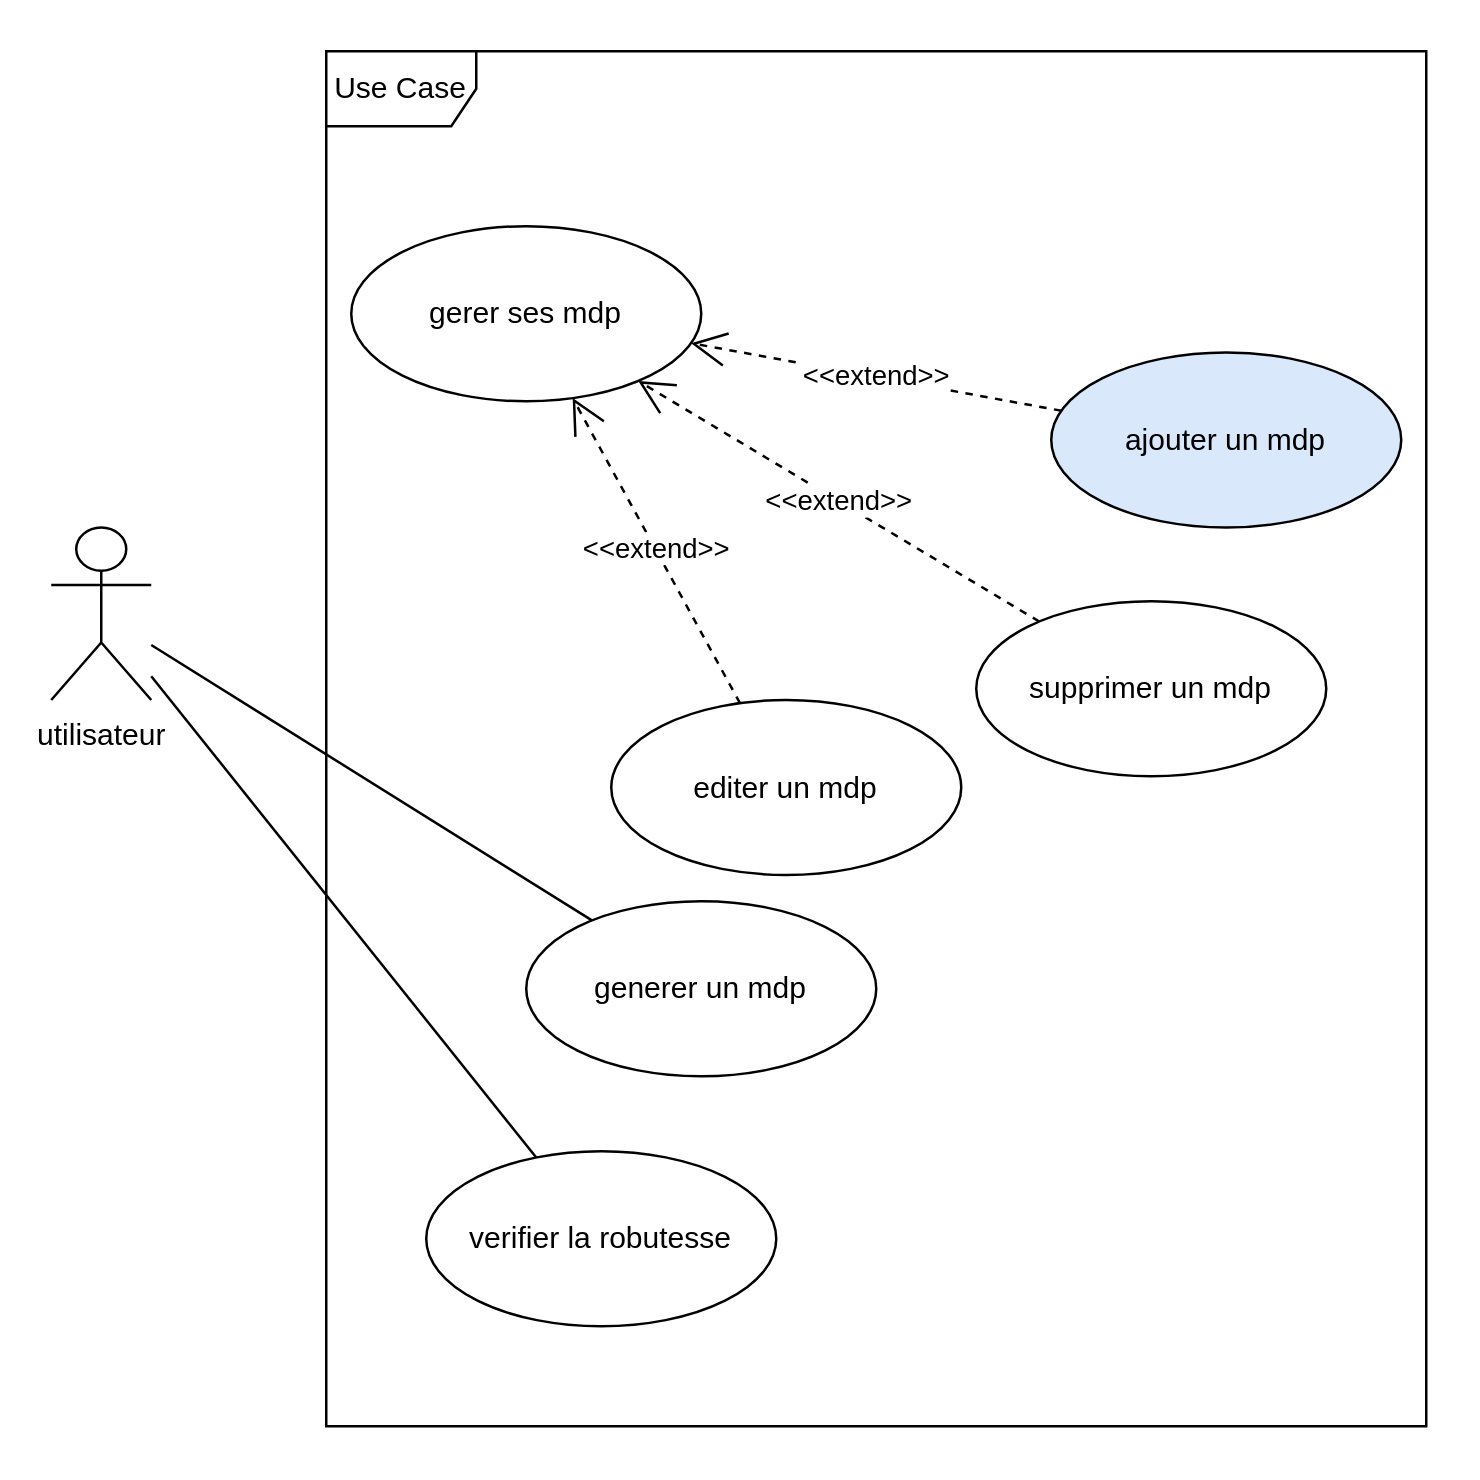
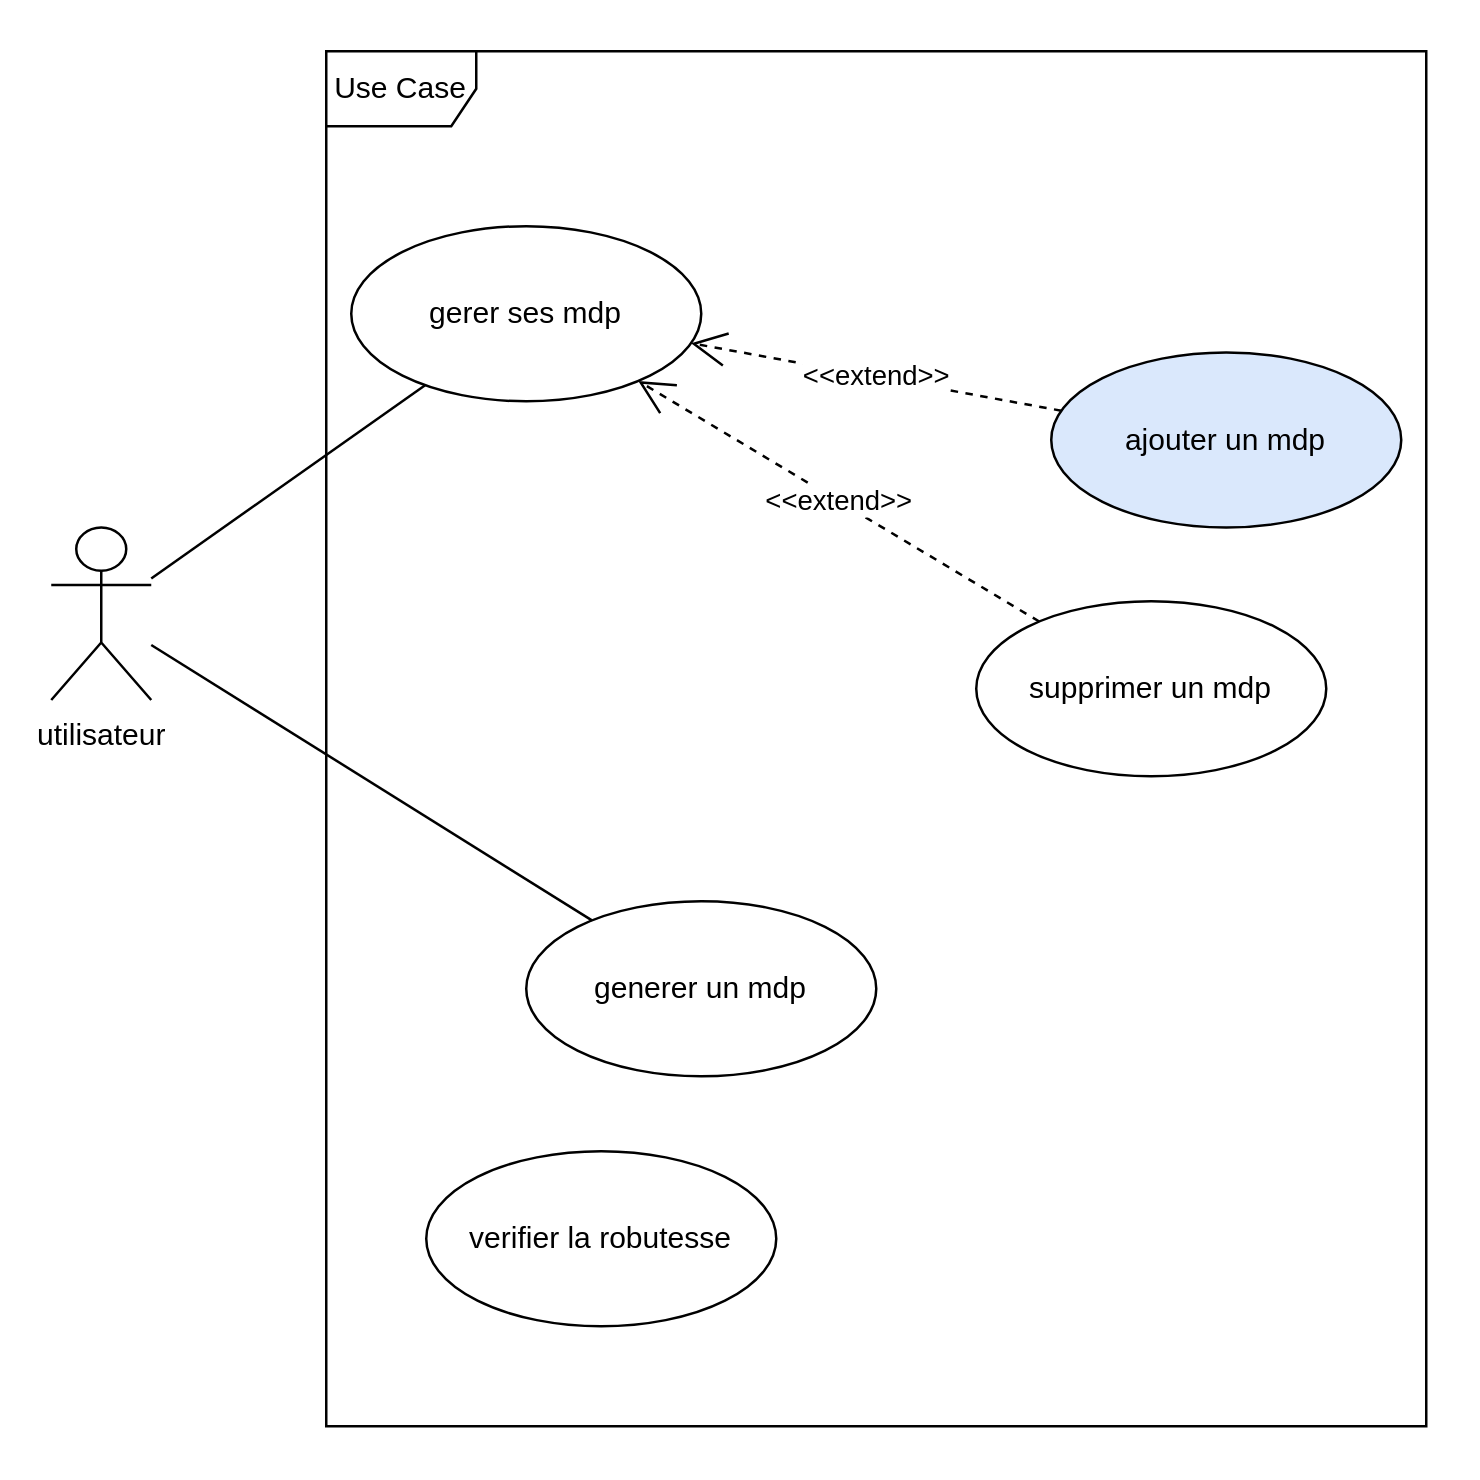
edge "gerer ses mdp" -- "utilisateur": added
edge "editer un mdp" -> "gerer ses mdp": removed, label "<<extend>>"
node "editer un mdp": removed
edge "utilisateur" -- "verifier la robutesse": removed
